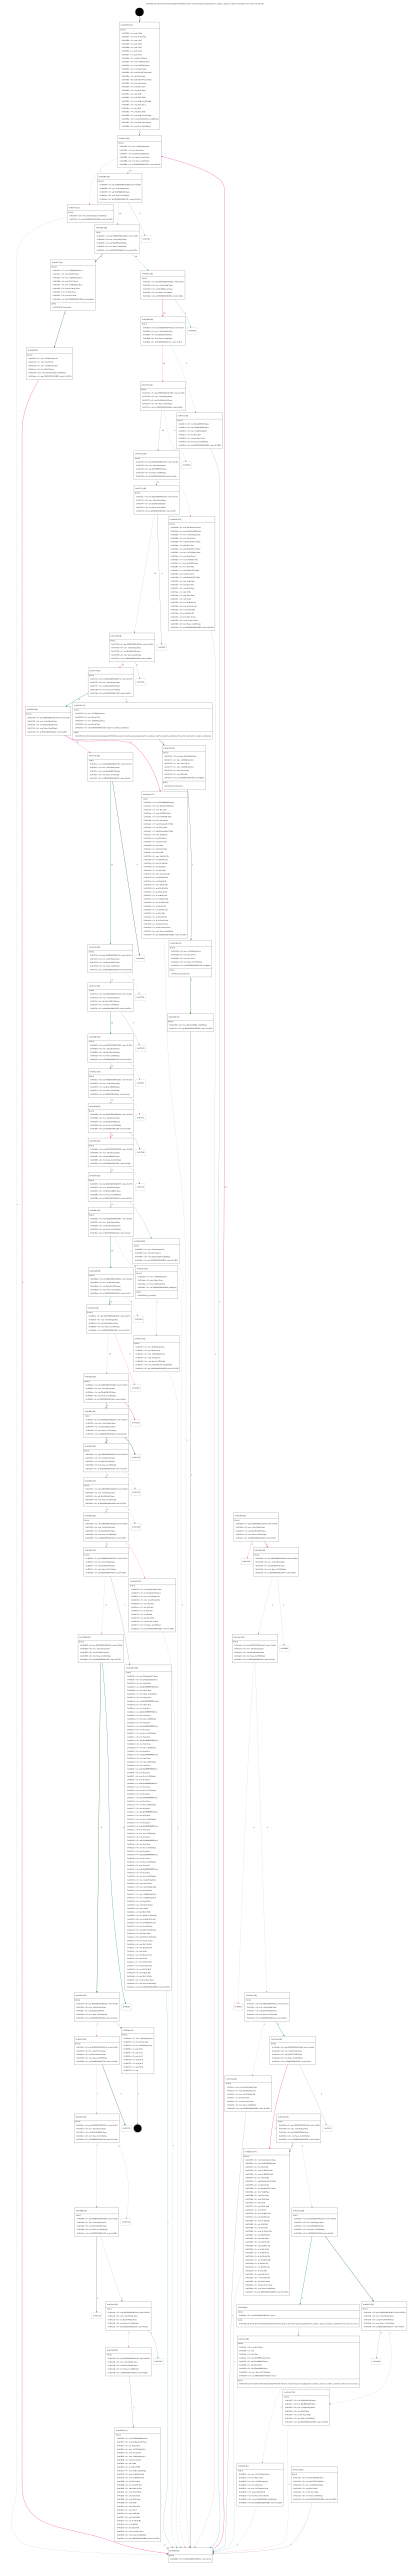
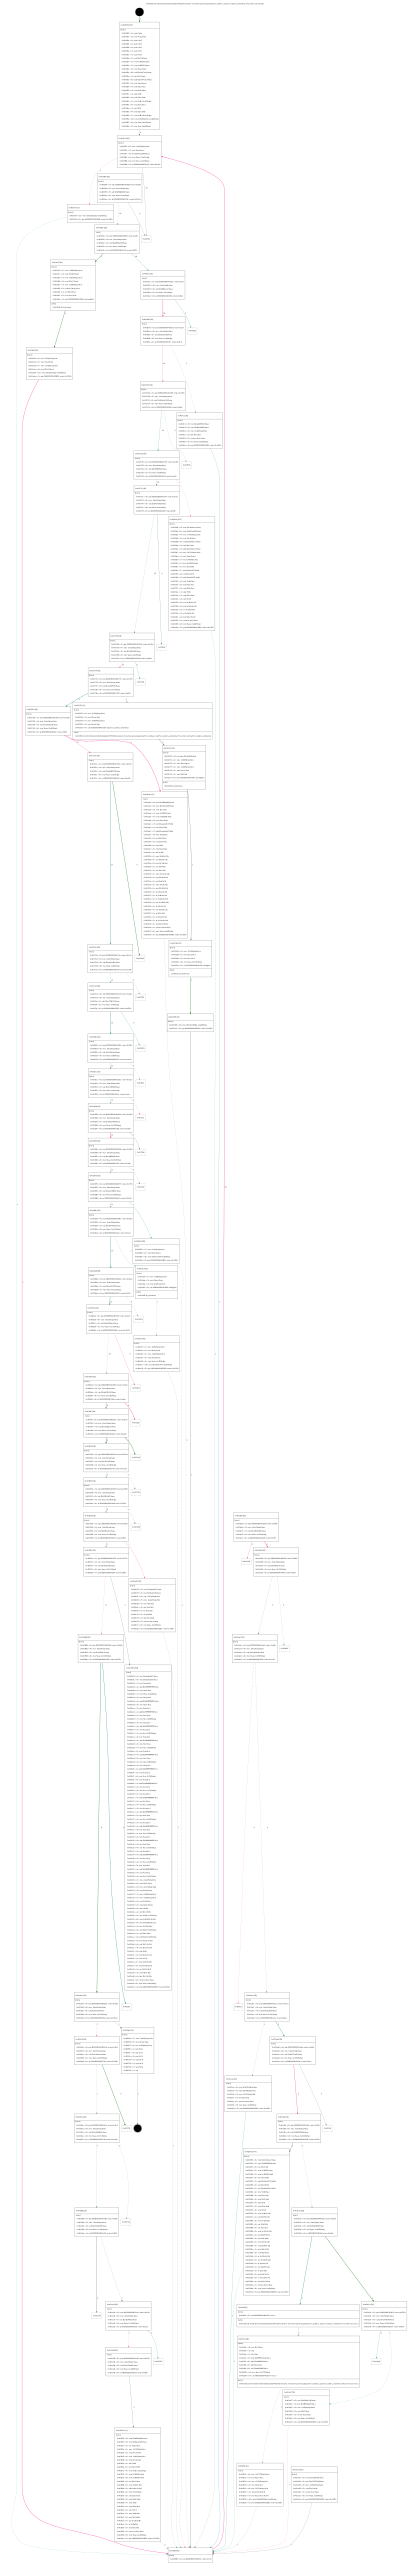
edge "0x401674 [32]" -> "0x401694 [28]": now "0x401674 [32]" -> "0x40276c"
edge "0x401ad8 [28]" -> "0x402035 [147]": now "0x401ad8 [28]" -> "0x401af4 [28]"
edge "0x401b87 [355]" -> "0x402850 [5]": removed, label "1"
